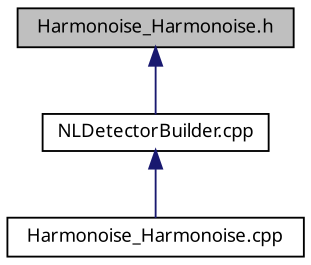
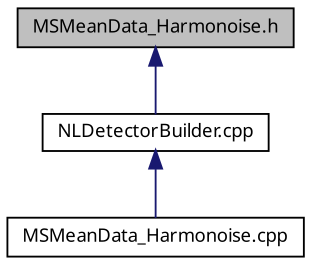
node "Harmonoise_Harmonoise.h": label "Harmonoise_Harmonoise.h" -> "MSMeanData_Harmonoise.h"
node "Harmonoise_Harmonoise.cpp": label "Harmonoise_Harmonoise.cpp" -> "MSMeanData_Harmonoise.cpp"
